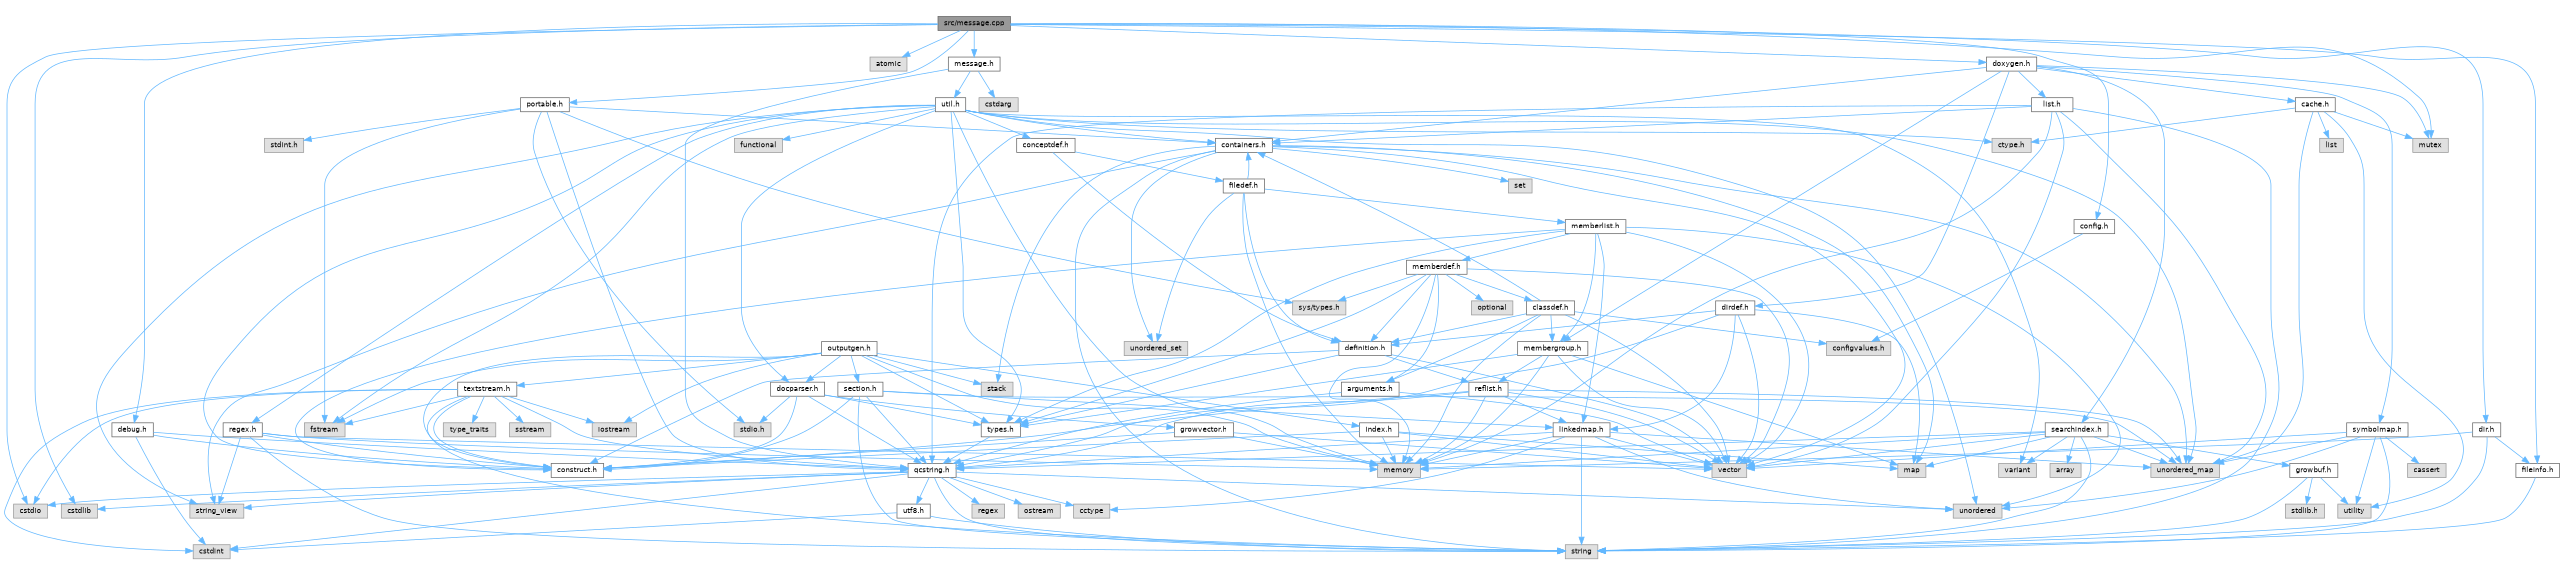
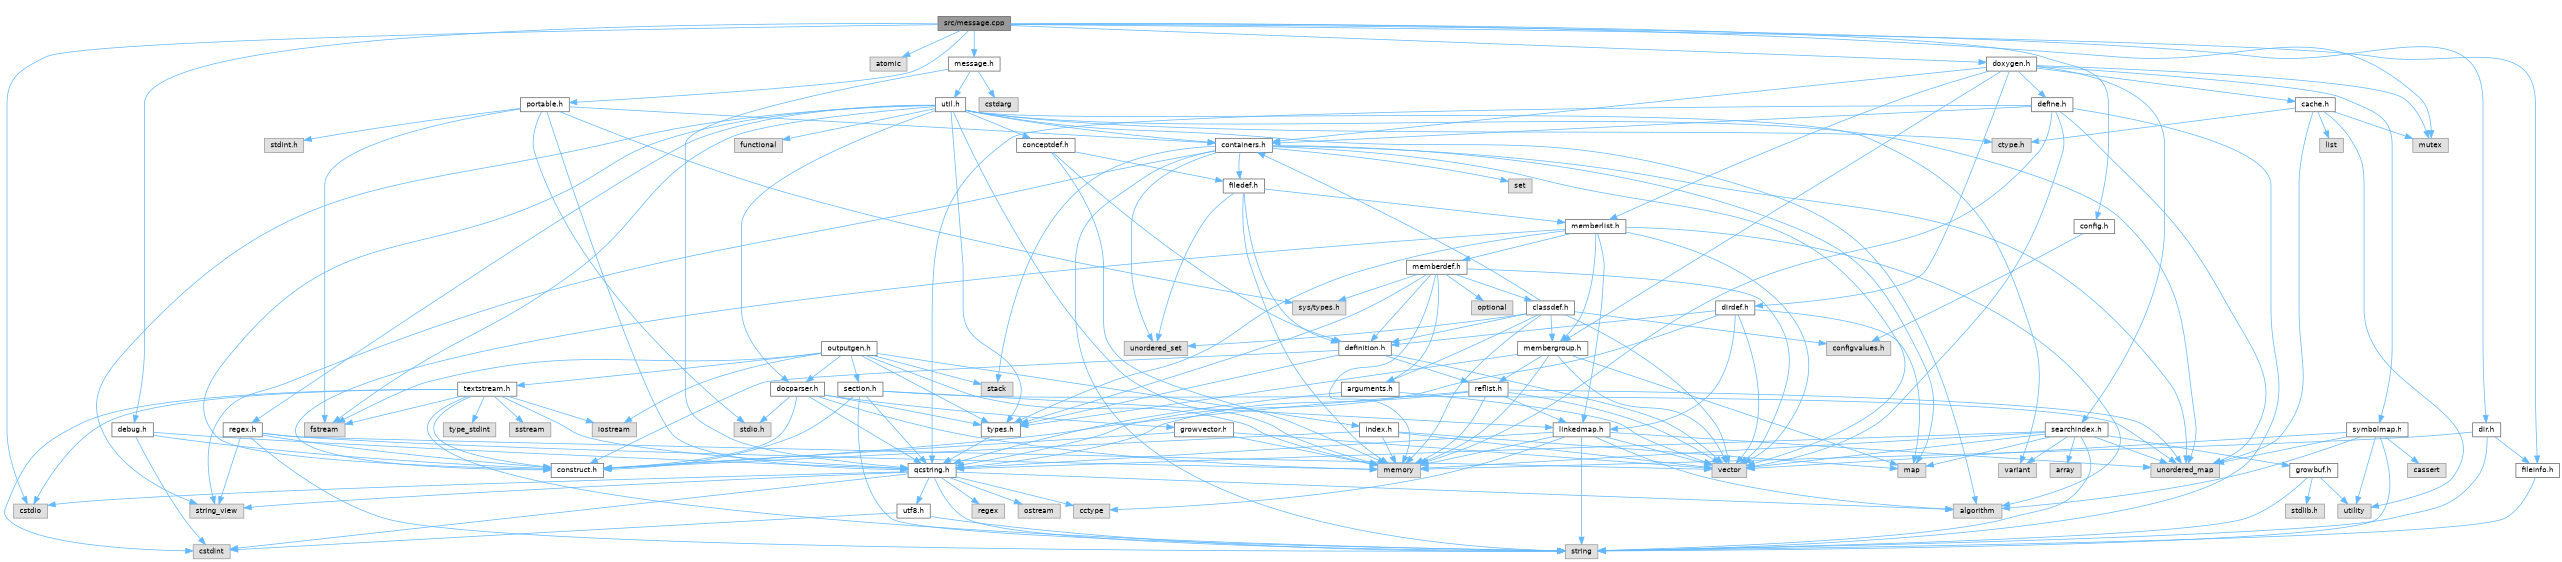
node "list.h": label "list.h" -> "define.h"
edge "doxygen.h" -> "memberlist.h": added
edge "filedef.h" -> "containers.h": reversed
edge "classdef.h" -> "unordered_set": added
edge "conceptdef.h" -> "memory": added
edge "outputgen.h" -> "construct.h": removed
node "type_traits": label "type_traits" -> "type_stdint"
edge "docparser.h" -> "memory": added
node "cstdlib": removed
node "unordered": label "unordered" -> "algorithm"
